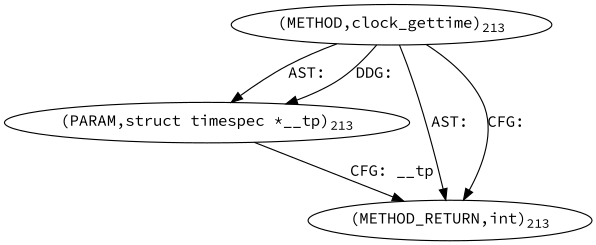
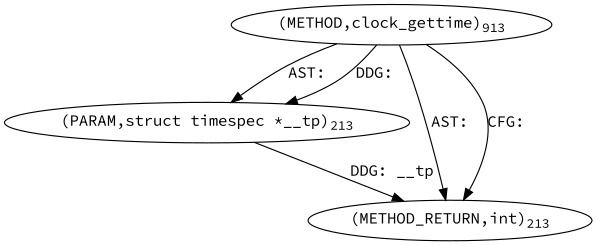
node "(METHOD,clock_gettime)": text "213" -> "913"
edge "(PARAM,struct timespec *__tp)" -> "(METHOD_RETURN,int)": label "CFG: __tp" -> "DDG: __tp"
